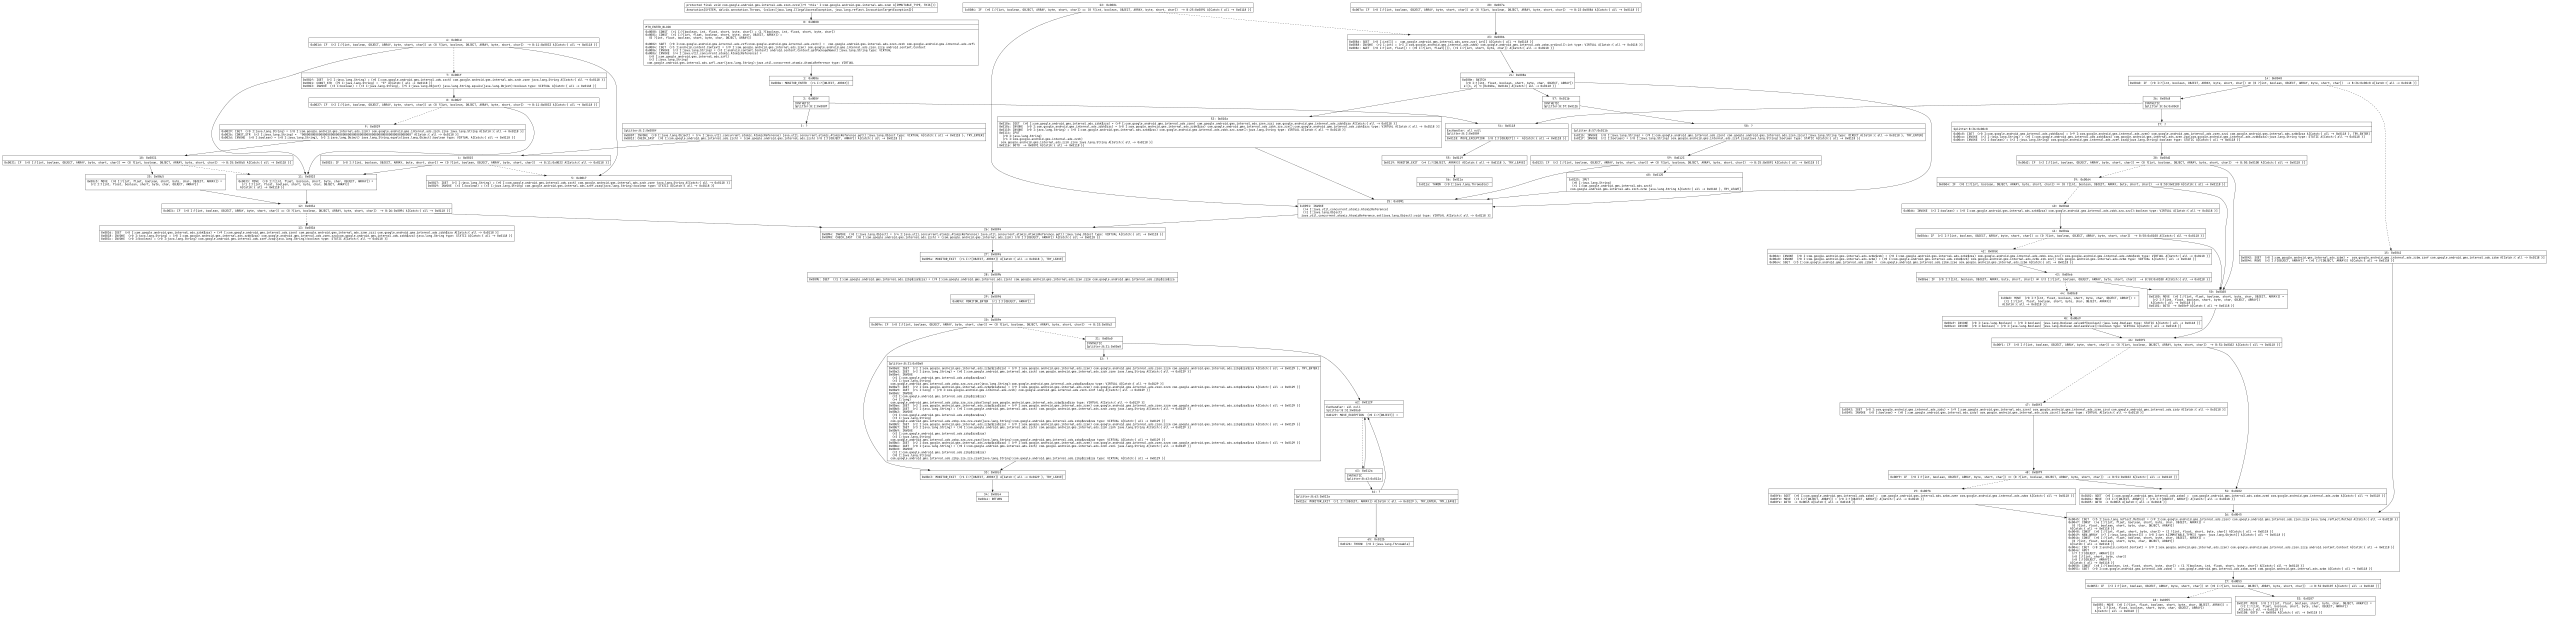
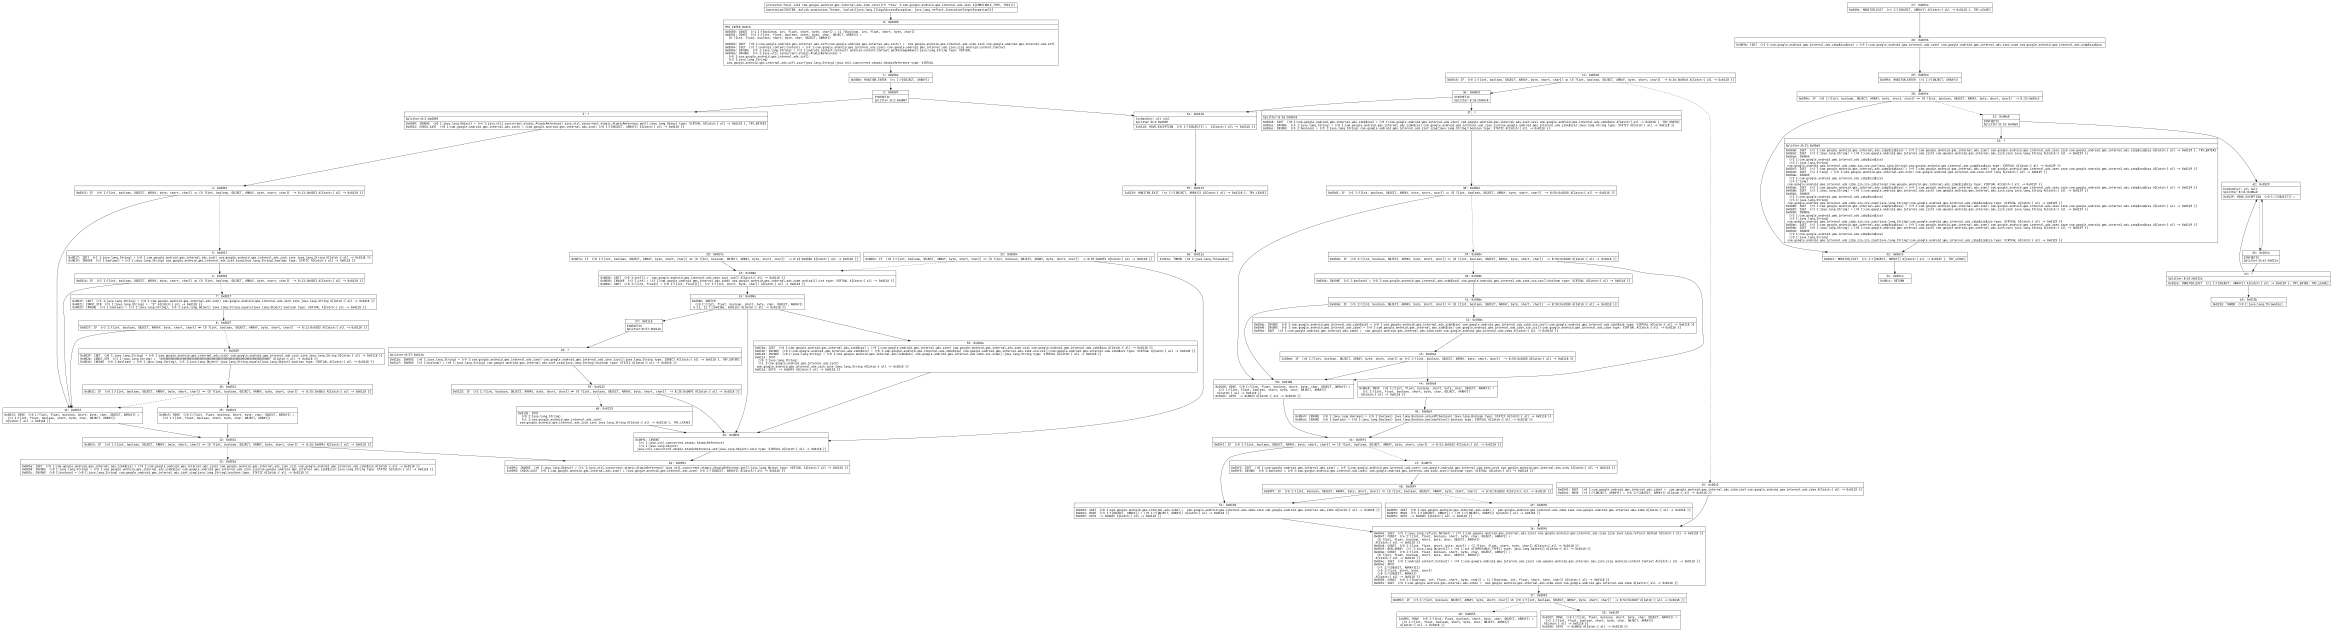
edge "6: 0x001d" -> "5: 0x0017": reversed
edge "26: 0x0094" -> "27: 0x009a": removed
